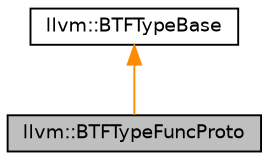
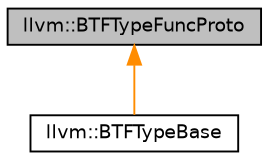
edge "llvm::BTFTypeFuncProto" -> "llvm::BTFTypeBase": reversed
